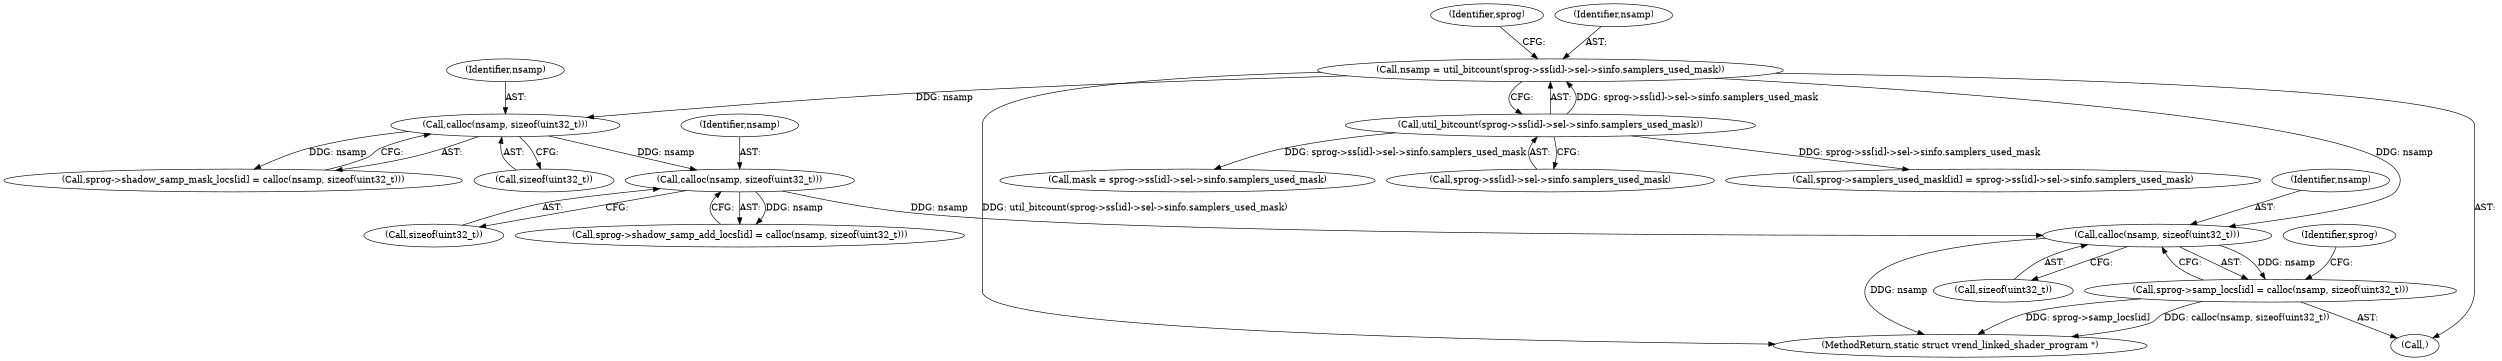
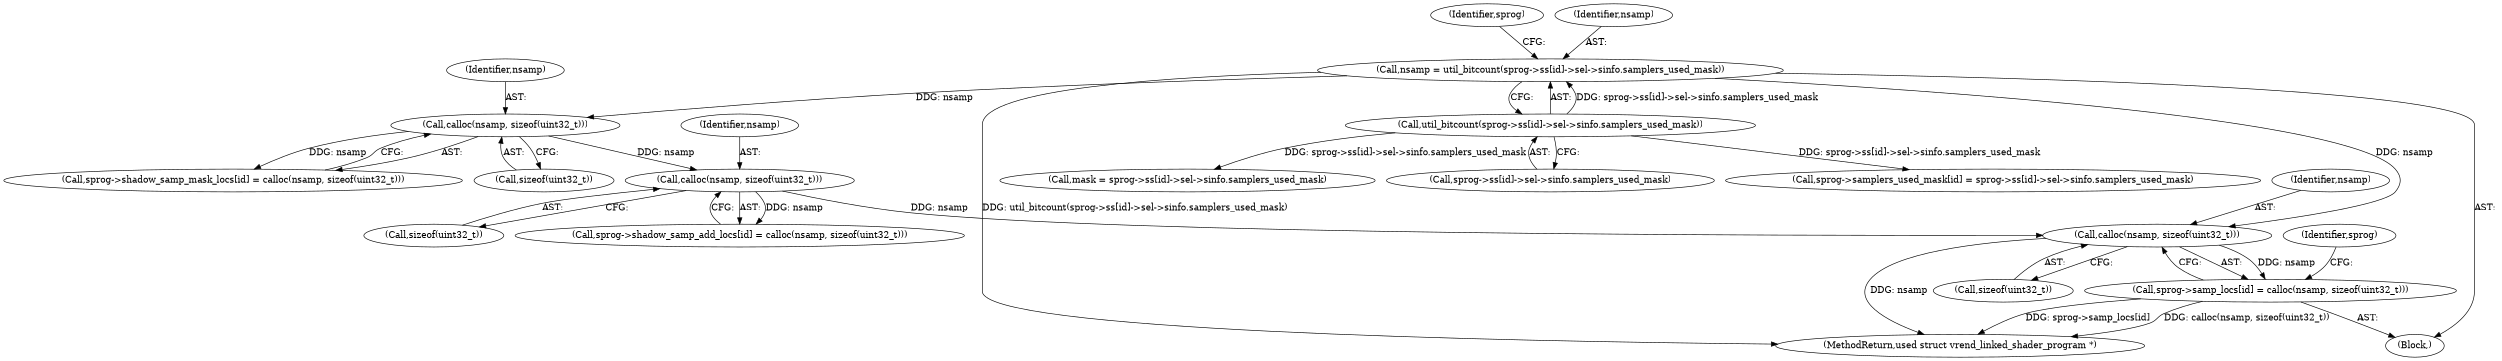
node "(MethodReturn,static struct vrend_linked_shader_program *)": label "(MethodReturn,static struct vrend_linked_shader_program *)" -> "(MethodReturn,used struct vrend_linked_shader_program *)"
node "(Call,)": label "(Call,)" -> "(Block,)"
